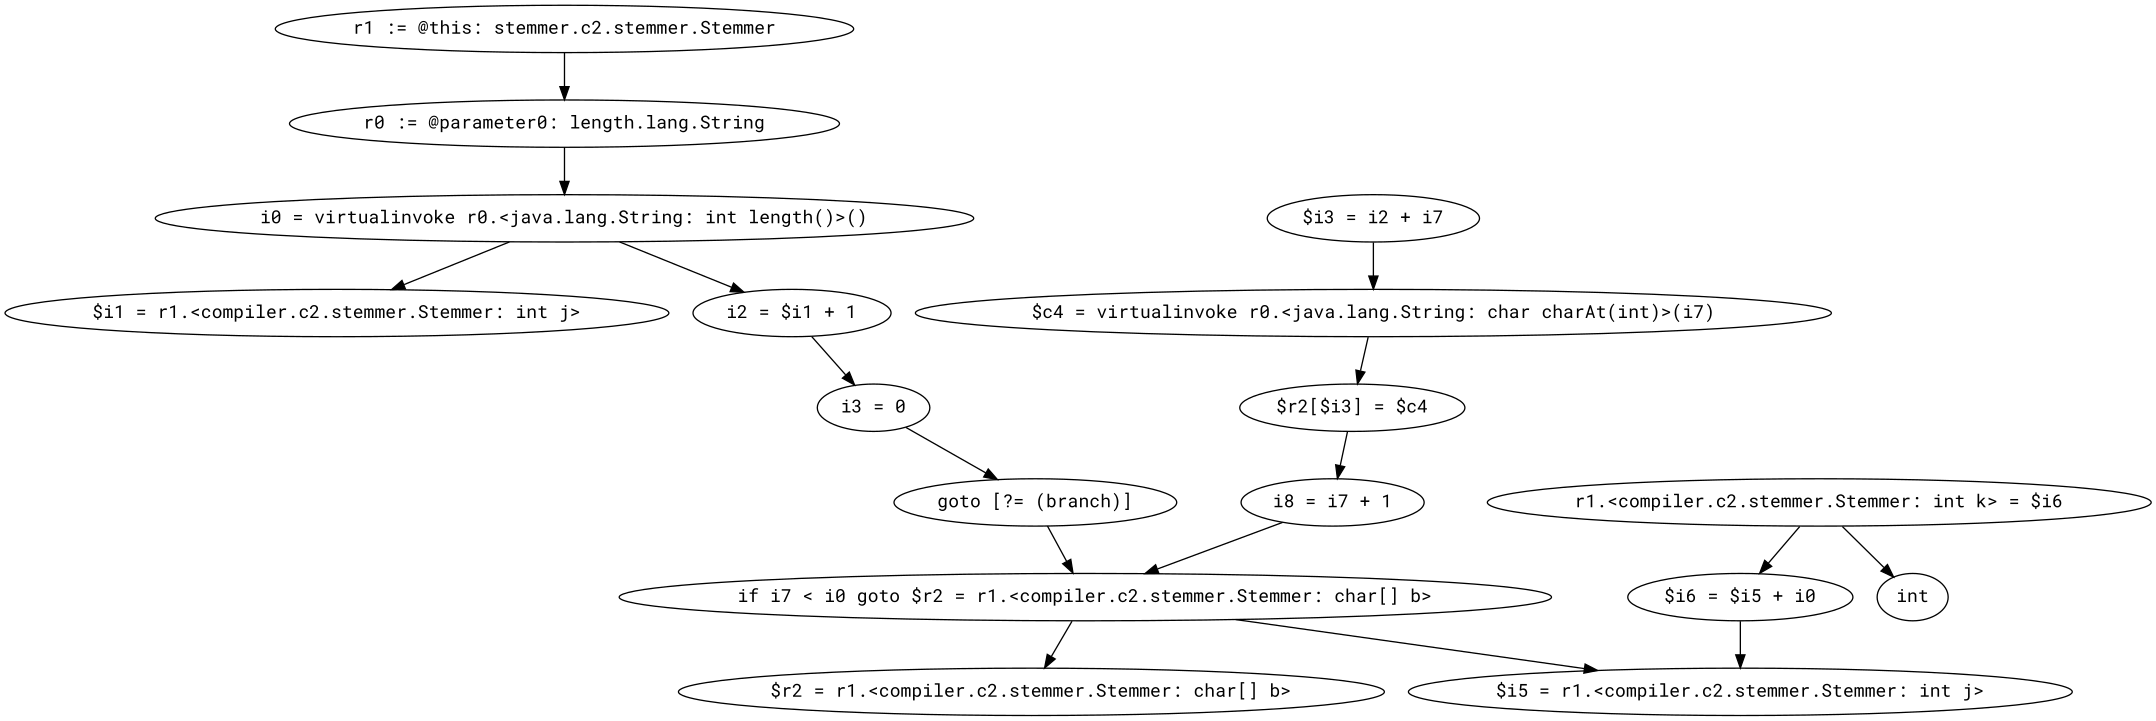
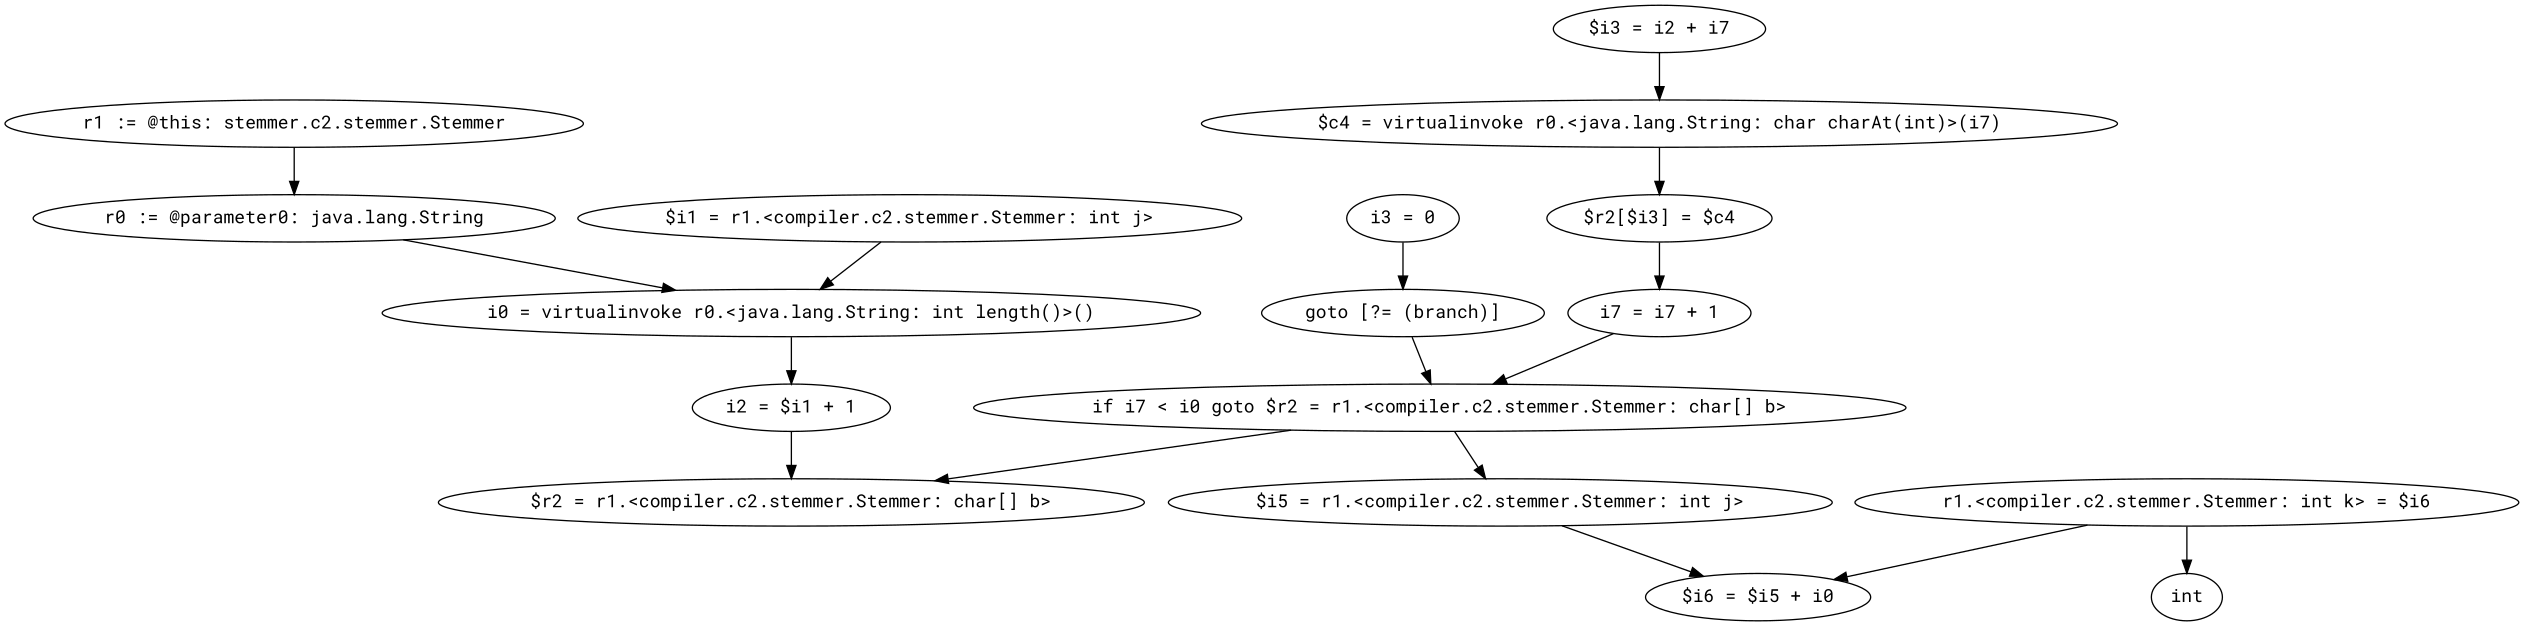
node "r0 := @parameter0: length.lang.String": label "r0 := @parameter0: length.lang.String" -> "r0 := @parameter0: java.lang.String"
edge "i0 = virtualinvoke r0.<java.lang.String: int length()>()" -> "$i1 = r1.<compiler.c2.stemmer.Stemmer: int j>": reversed
edge "i2 = $i1 + 1" -> "i3 = 0": now "i2 = $i1 + 1" -> "$r2 = r1.<compiler.c2.stemmer.Stemmer: char[] b>"
node "i8 = i7 + 1": label "i8 = i7 + 1" -> "i7 = i7 + 1"
edge "$i6 = $i5 + i0" -> "$i5 = r1.<compiler.c2.stemmer.Stemmer: int j>": reversed
